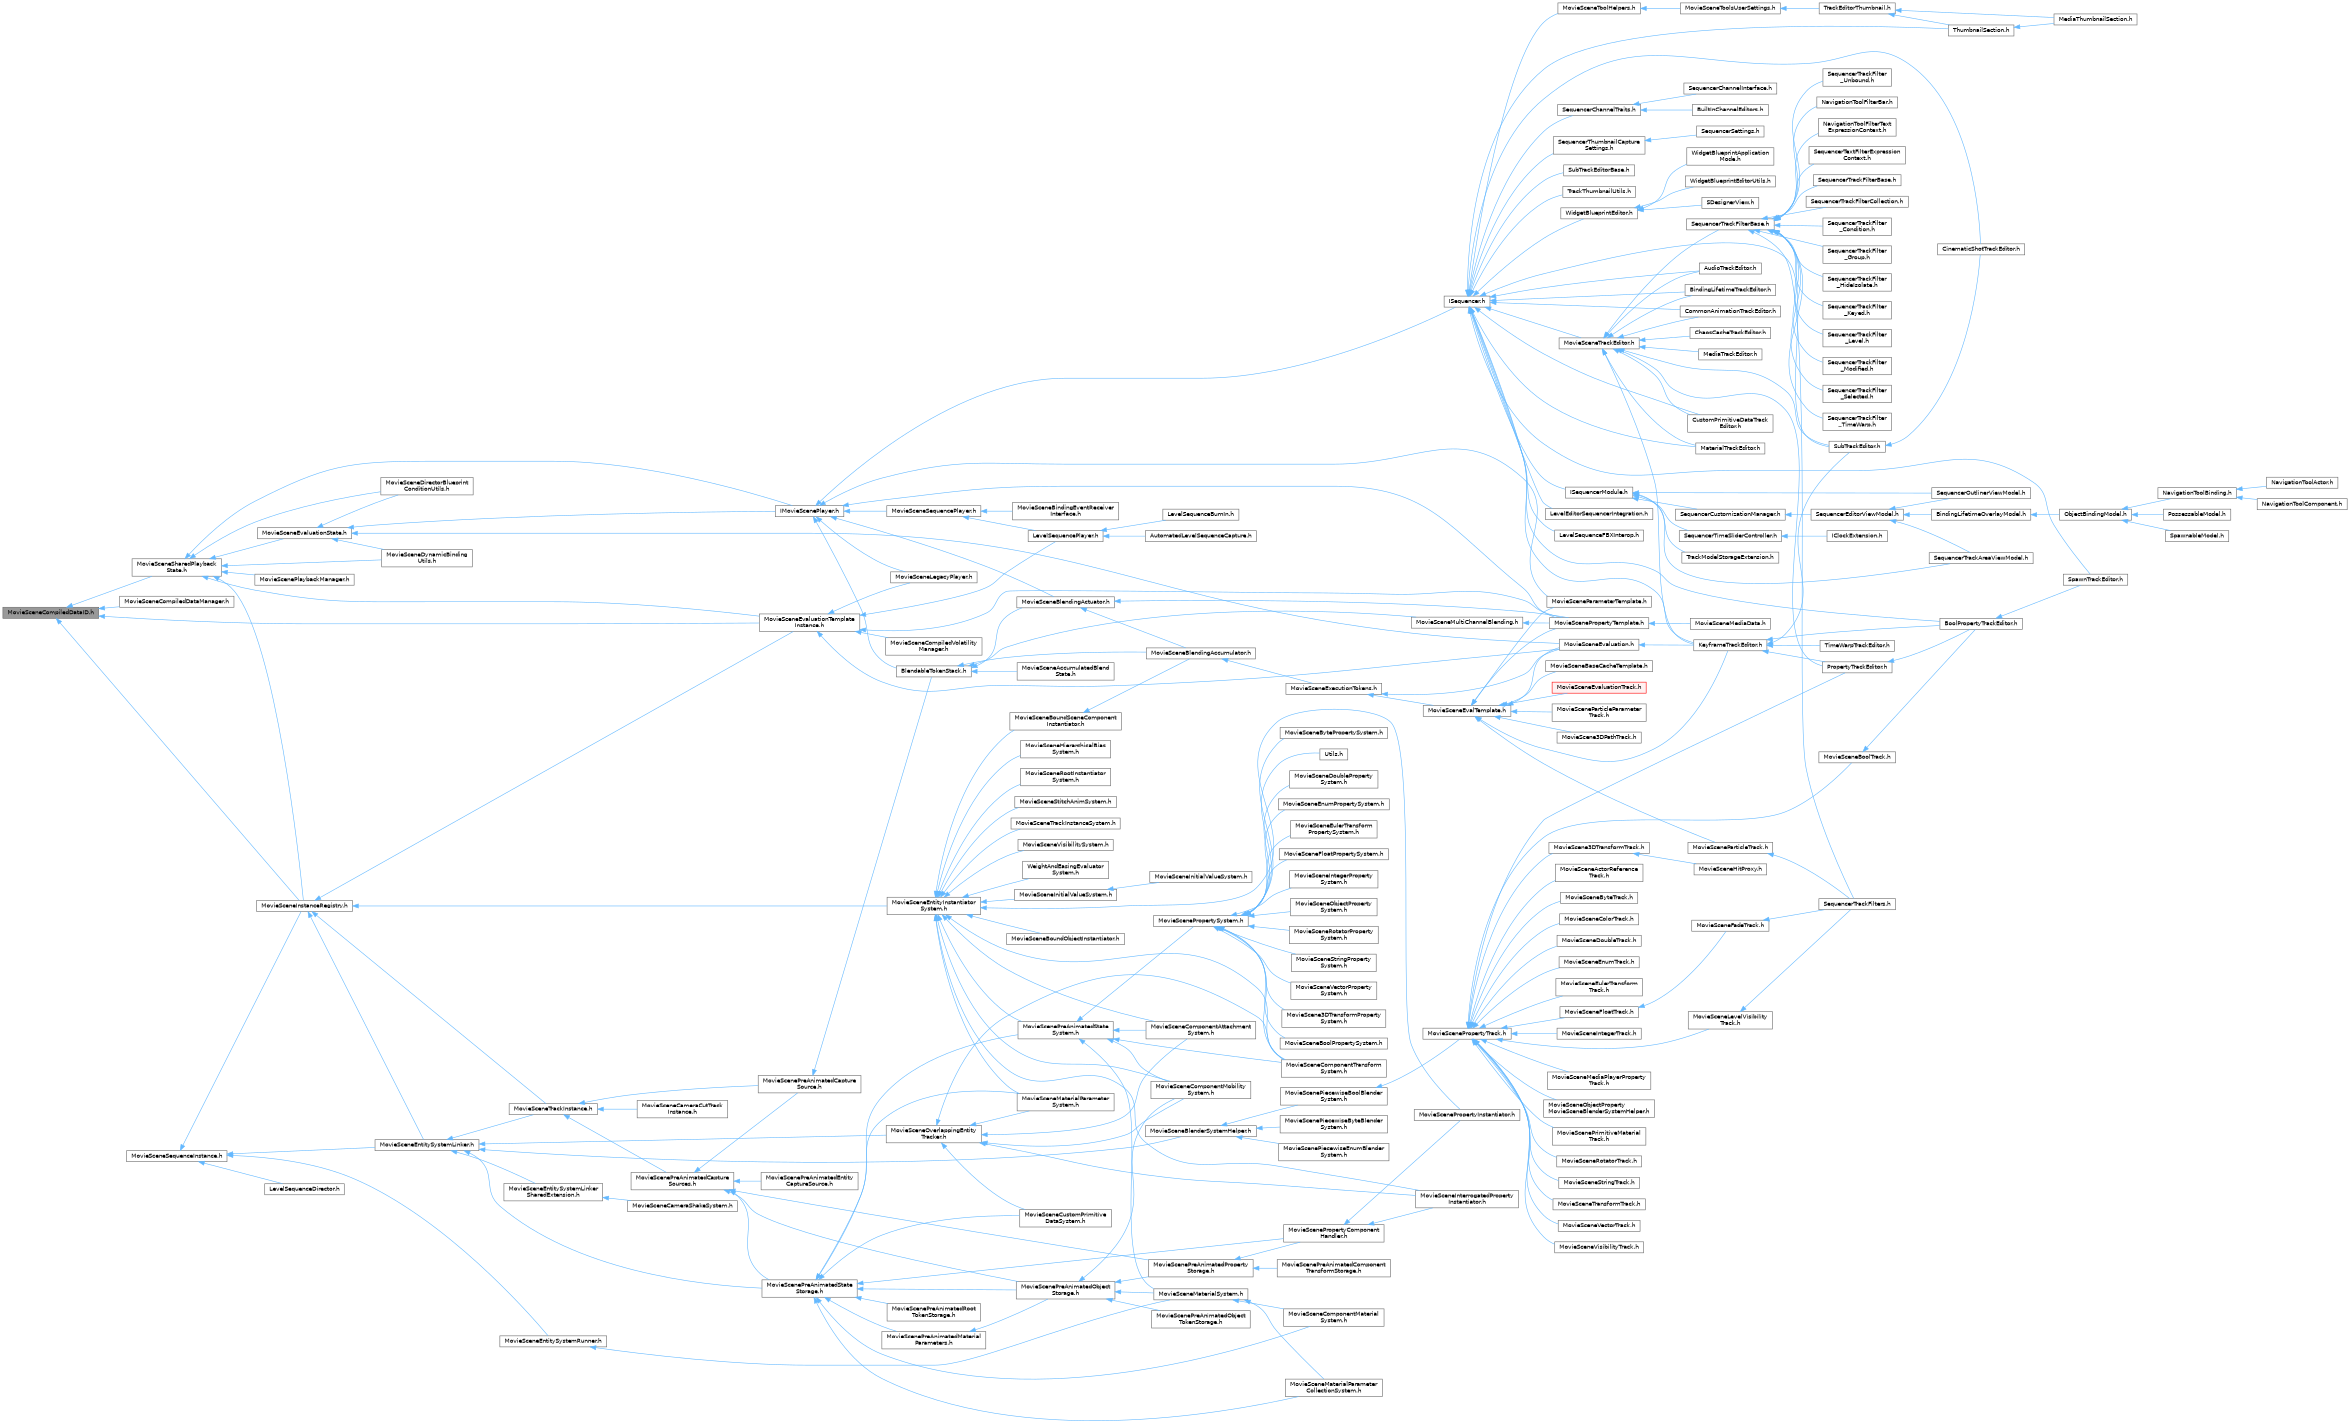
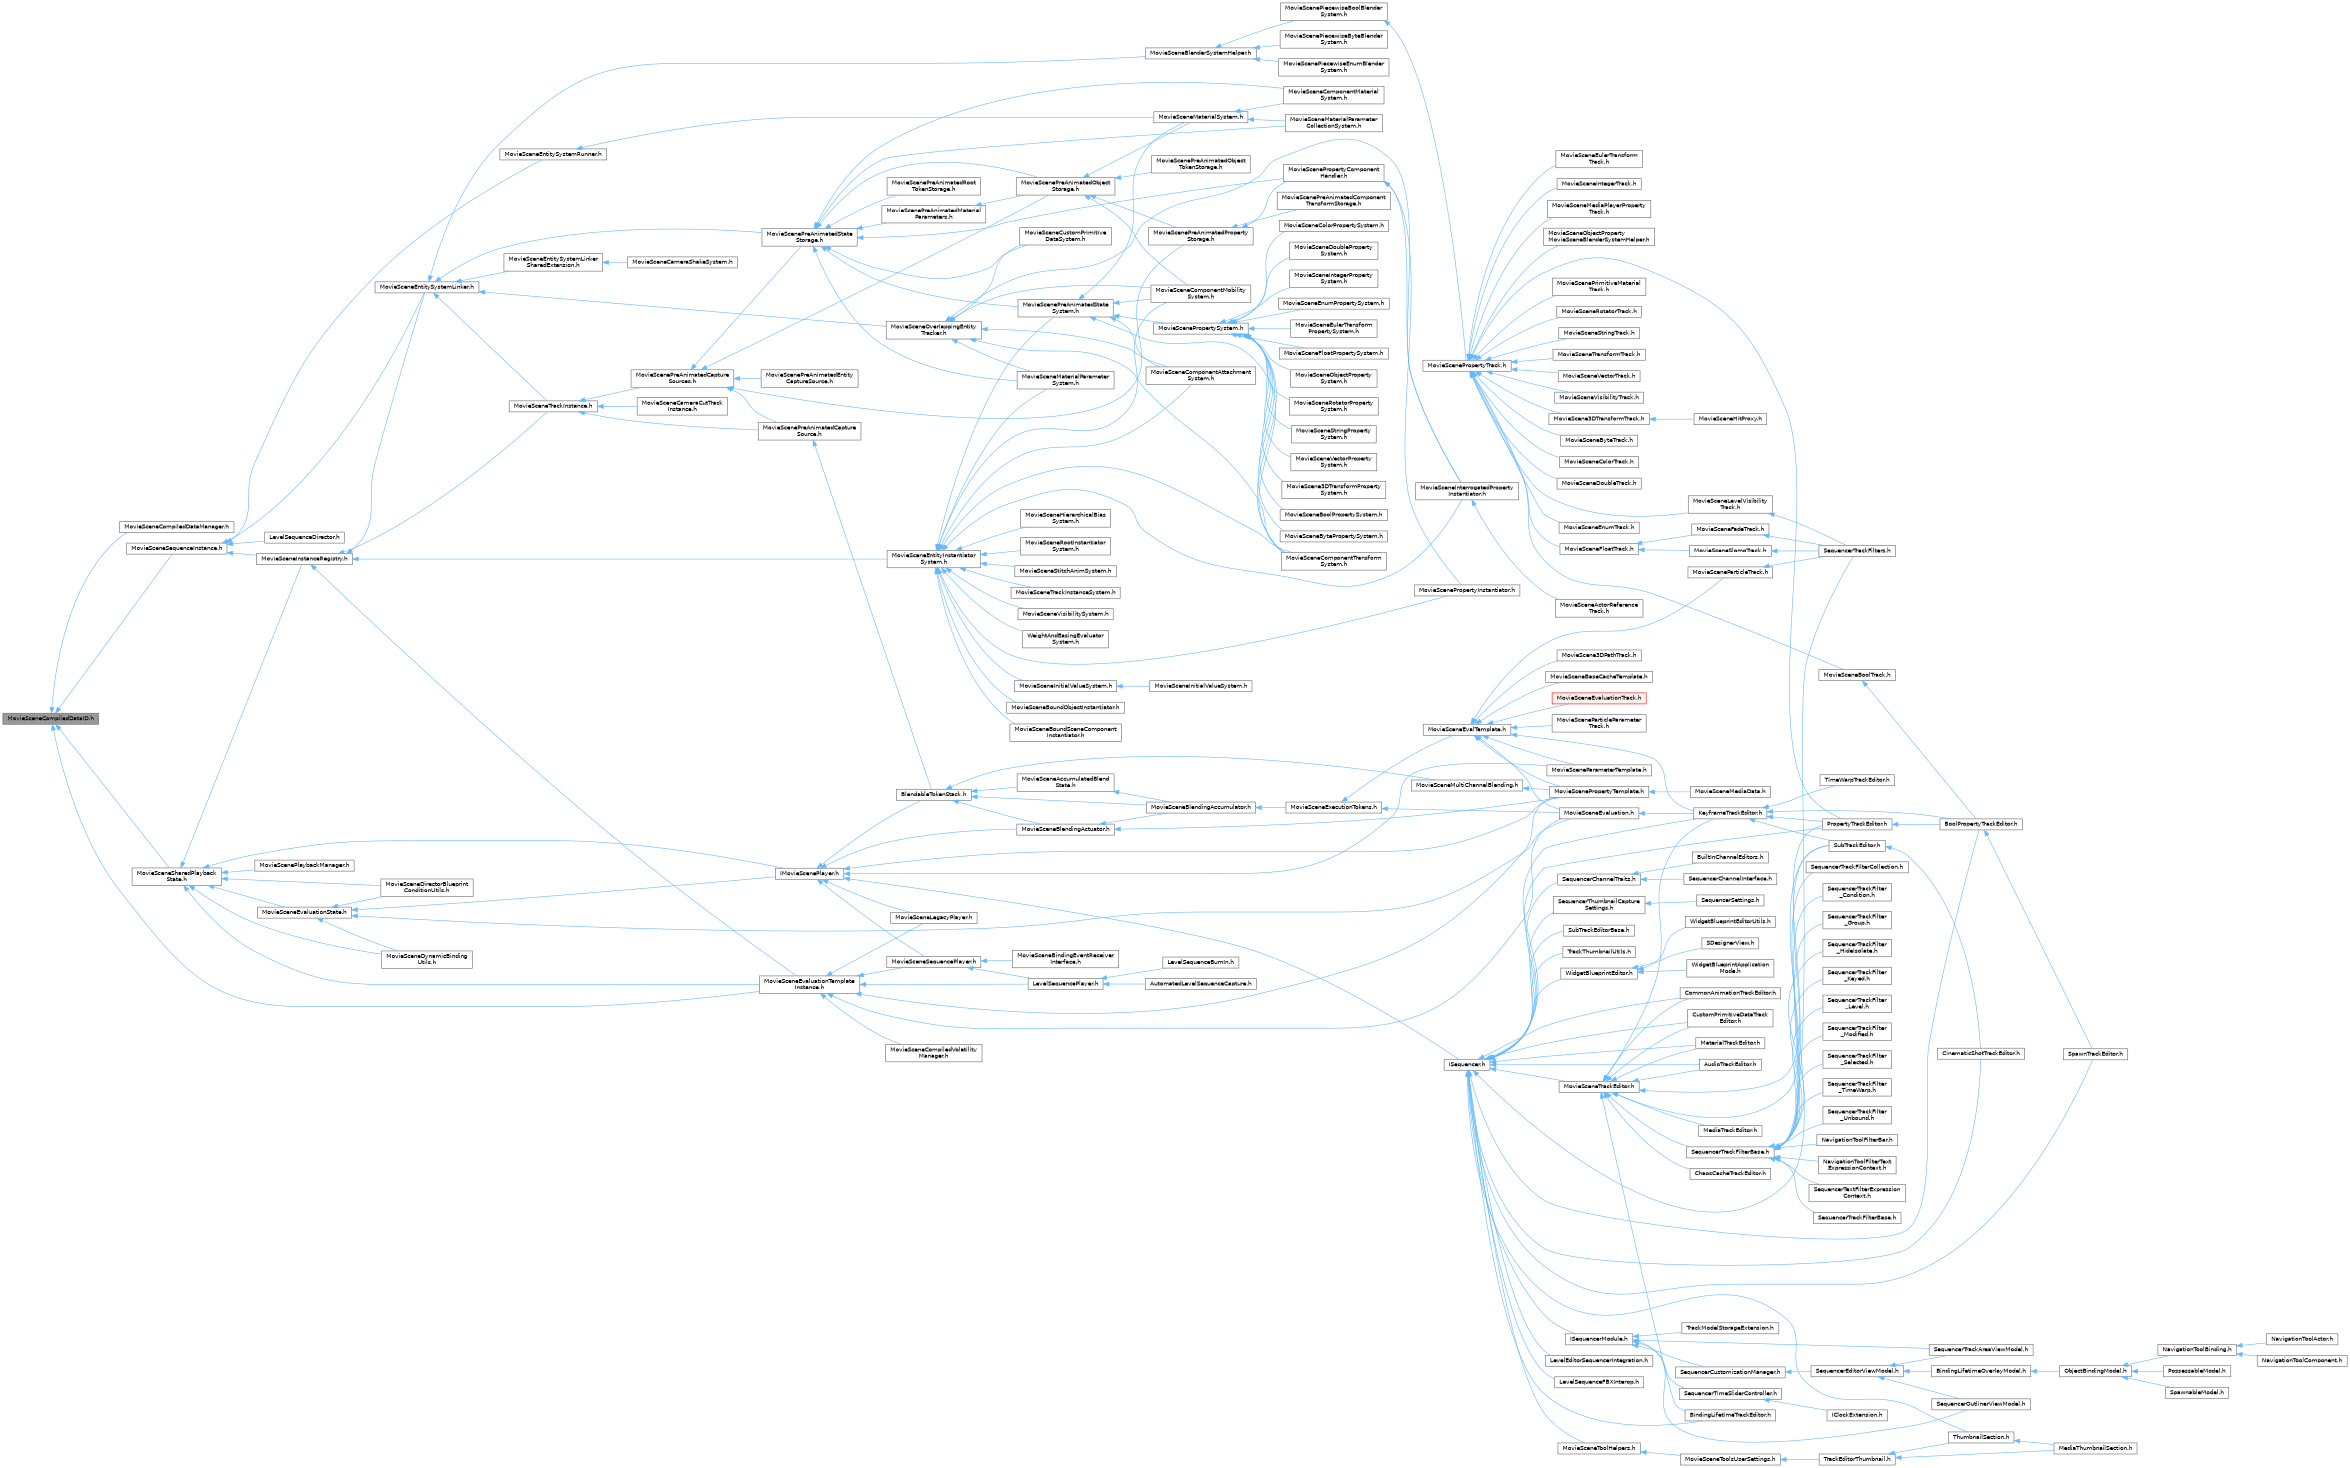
node "MovieSceneSlomoTrack.h": added
edge "MovieSceneBlendingAccumulator.h" -> "MovieSceneBoundSceneComponent Instantiator.h": now "MovieSceneBlendingAccumulator.h" -> "MovieSceneAccumulatedBlend State.h"
node "Utils.h": label "Utils.h" -> "MovieSceneColorPropertySystem.h"
edge "MovieSceneInstanceRegistry.h" -> "MovieSceneCompiledDataID.h": now "MovieSceneSequenceInstance.h" -> "MovieSceneCompiledDataID.h"
edge "PropertyTrackEditor.h" -> "ISequencer.h": added
edge "MovieSceneActorReference Track.h" -> "MovieScenePropertyTrack.h": now "MovieSceneActorReference Track.h" -> "MovieSceneInterrogatedProperty Instantiator.h"
edge "MovieSceneSequencePlayer.h" -> "MovieSceneEvaluationTemplate Instance.h": added
